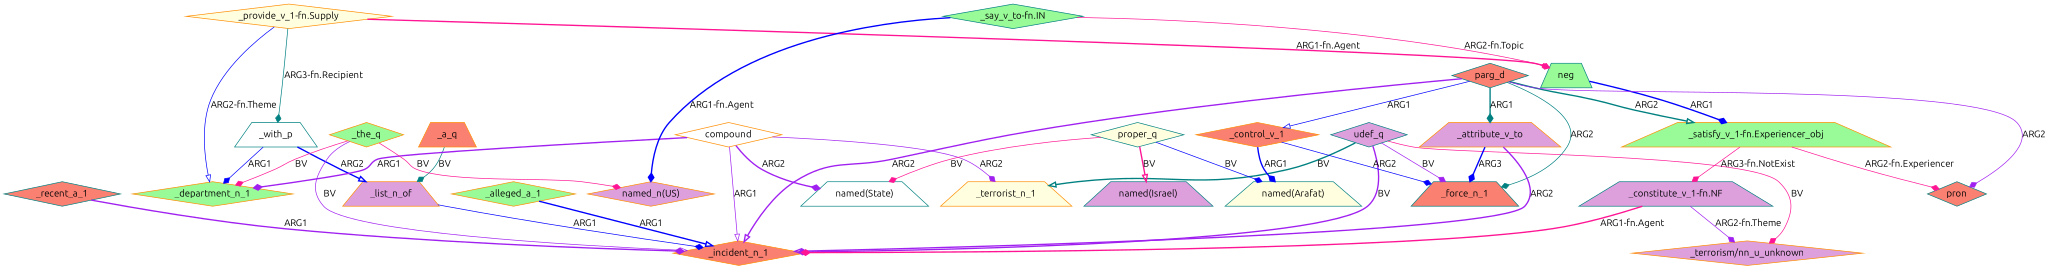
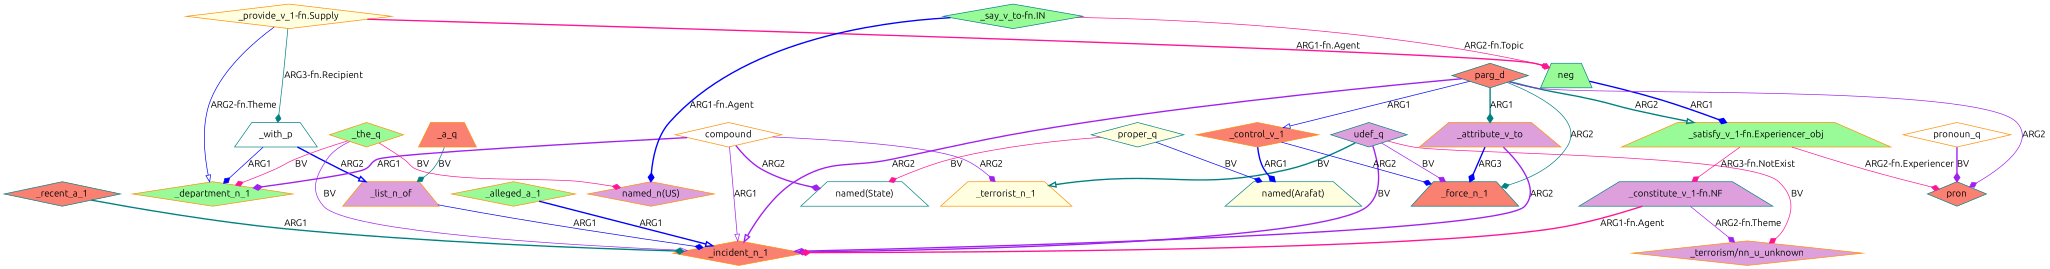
node "pronoun_q": added
node "named(Israel)": removed
edge "_recent_a_1" -> "_incident_n_1": color purple -> teal
